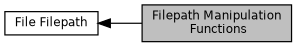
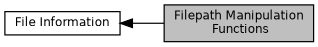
node "File Filepath": label "File Filepath" -> "File Information"
